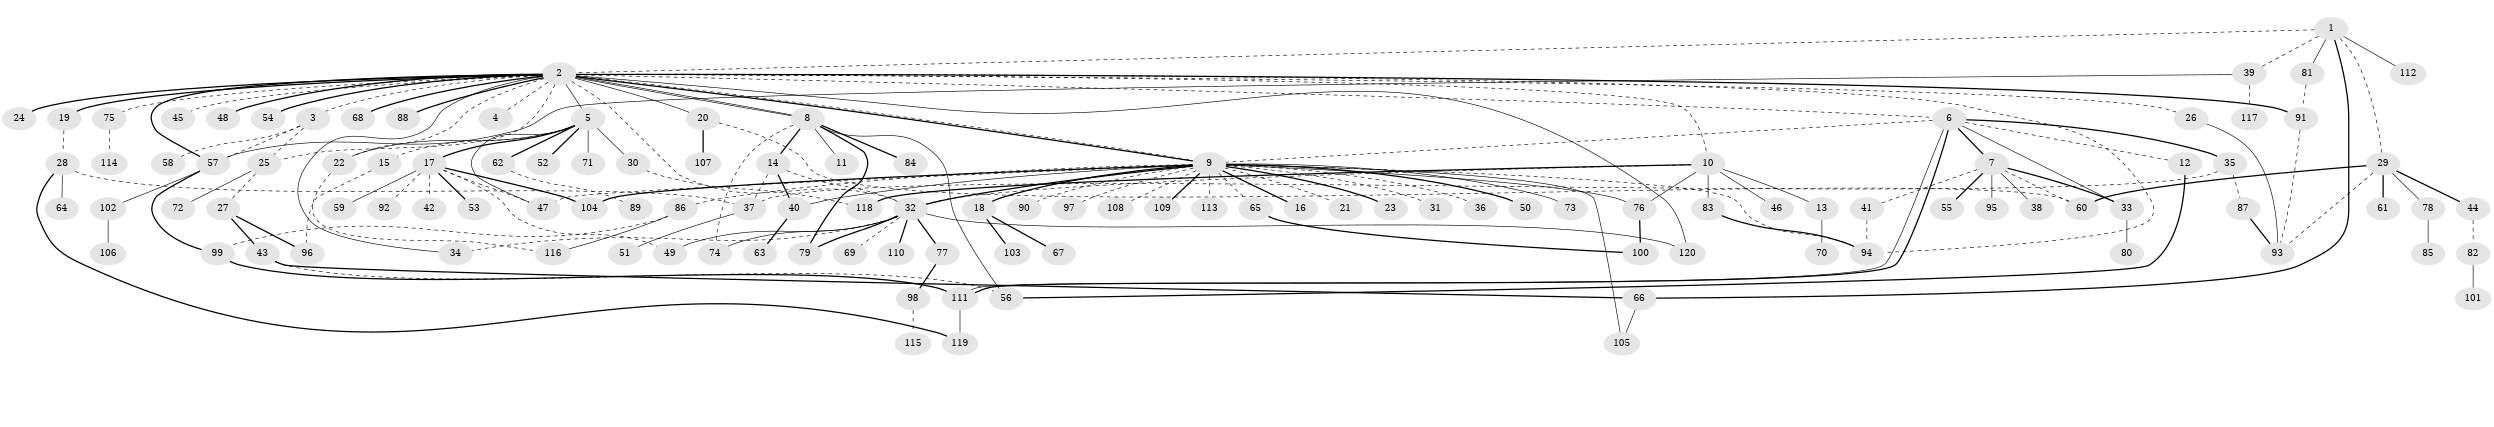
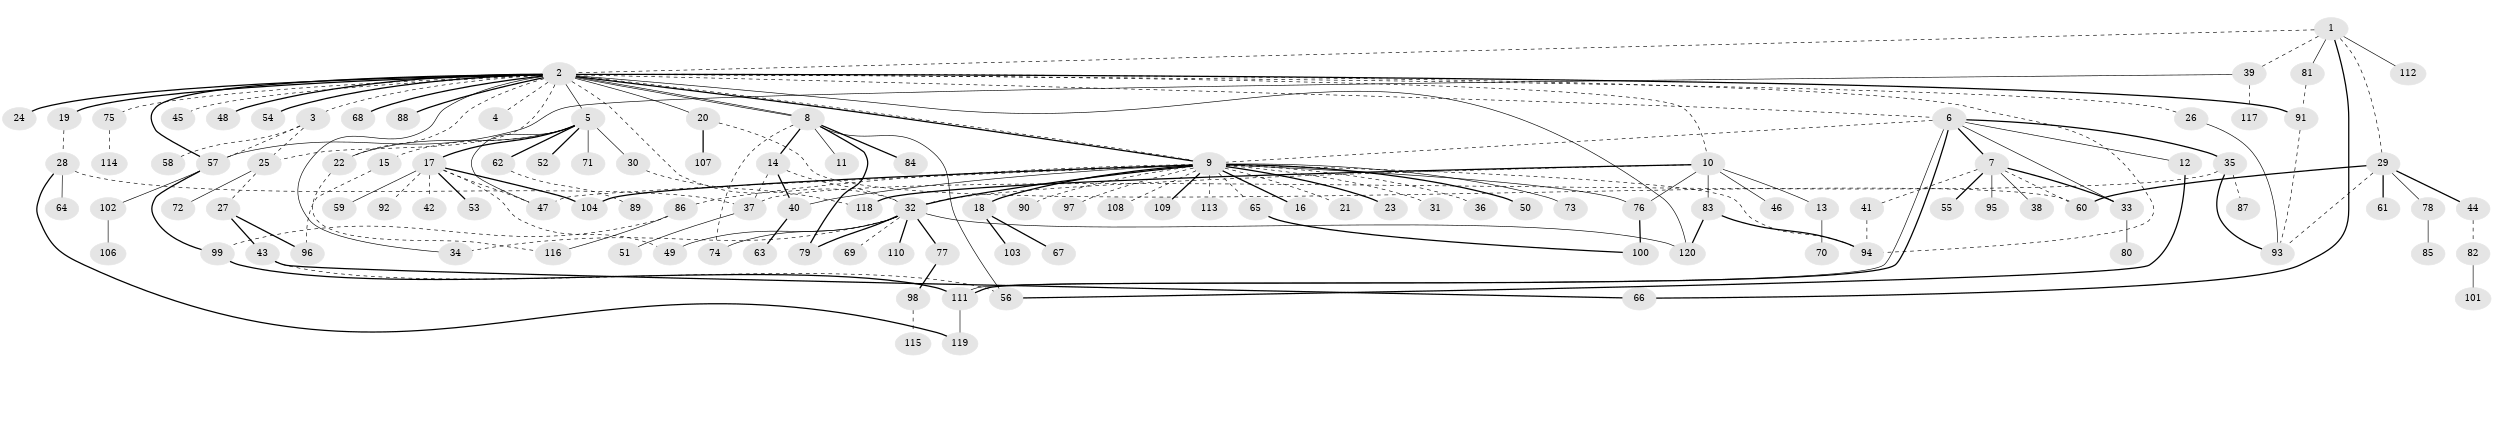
edge "6" -- "12": style dashed -> solid
edge "83" -- "120": added
edge "87" -- "93": now "35" -- "93"
node "105": removed
